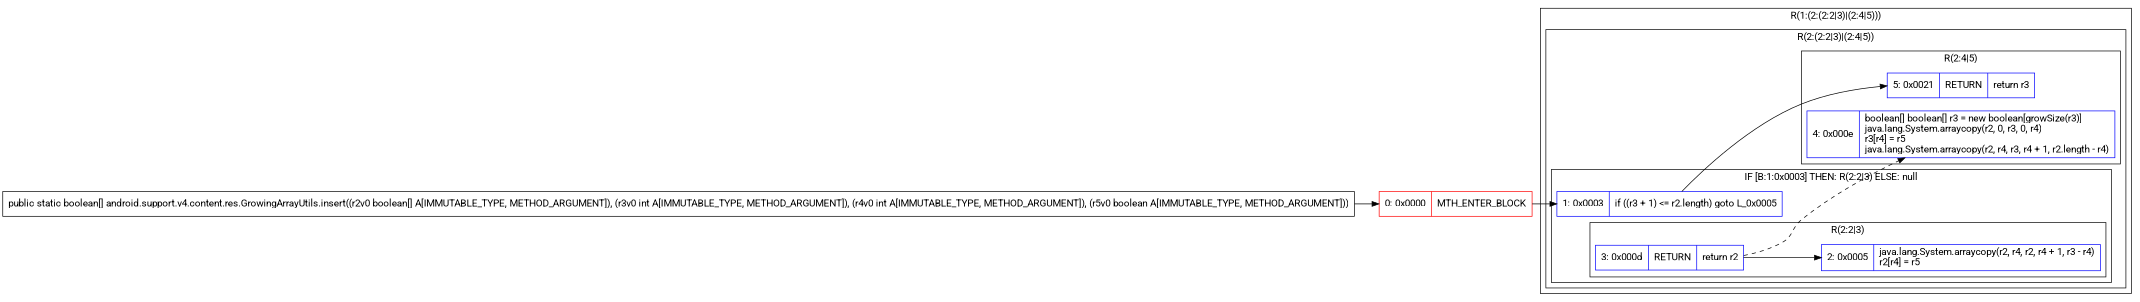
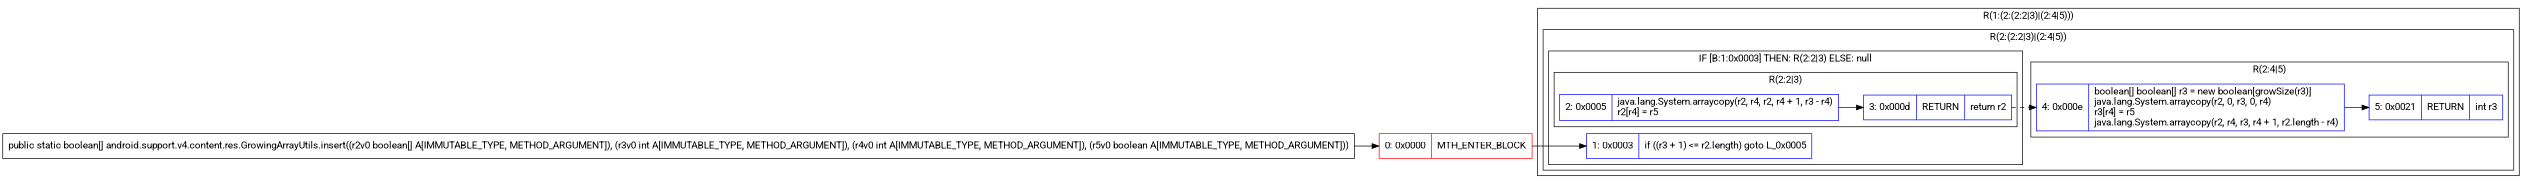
node "5: 0x0021": text "return r3" -> "int r3"
edge "1: 0x0003" -> "5: 0x0021": now "4: 0x000e" -> "5: 0x0021"
edge "3: 0x000d" -> "2: 0x0005": reversed
